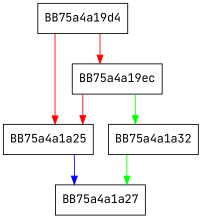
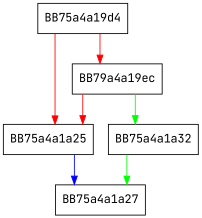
node "BB75a4a19ec": label "BB75a4a19ec" -> "BB79a4a19ec"
